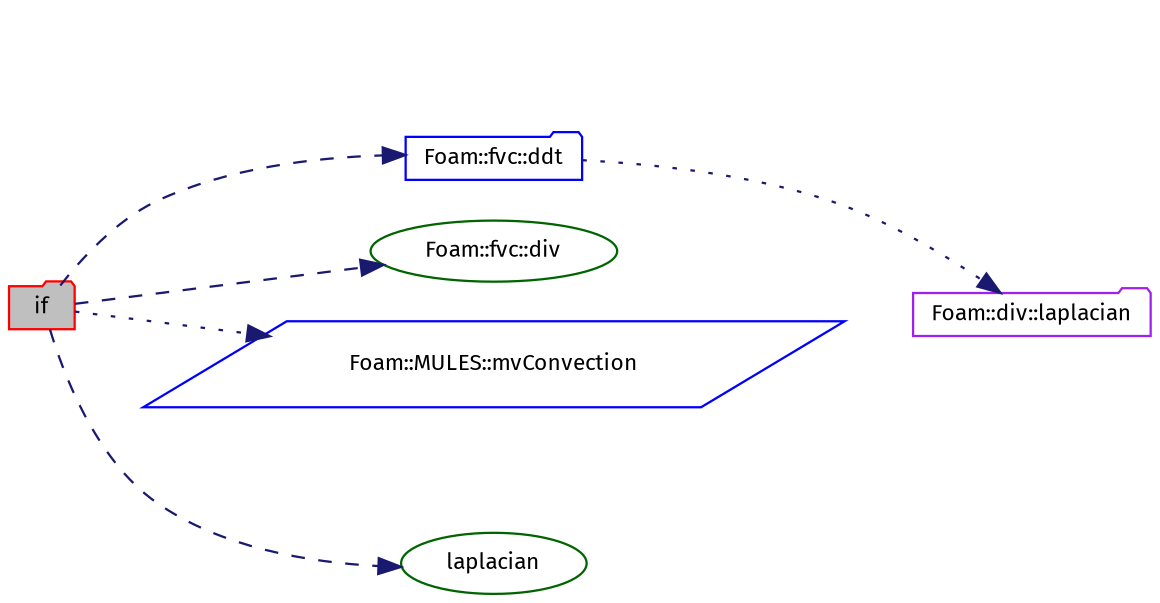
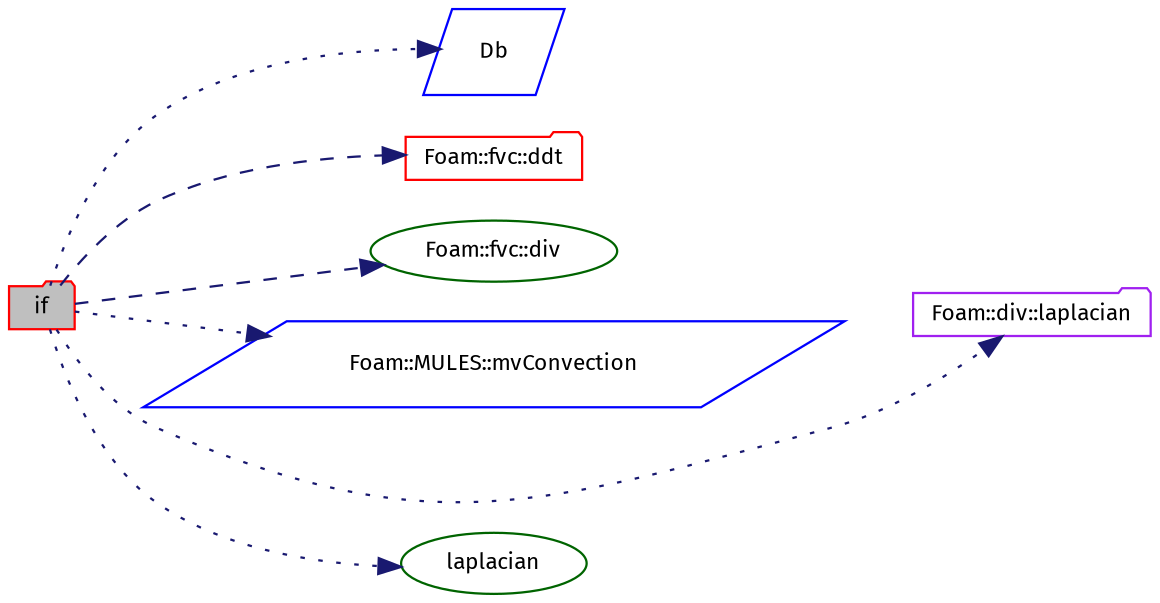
node "Db": added
node "Foam::fvc::ddt": color blue -> red
edge "Foam::fvc::ddt" -> "Foam::div::laplacian": now "if" -> "Foam::div::laplacian"
edge "if" -> "laplacian": style dashed -> dotted
